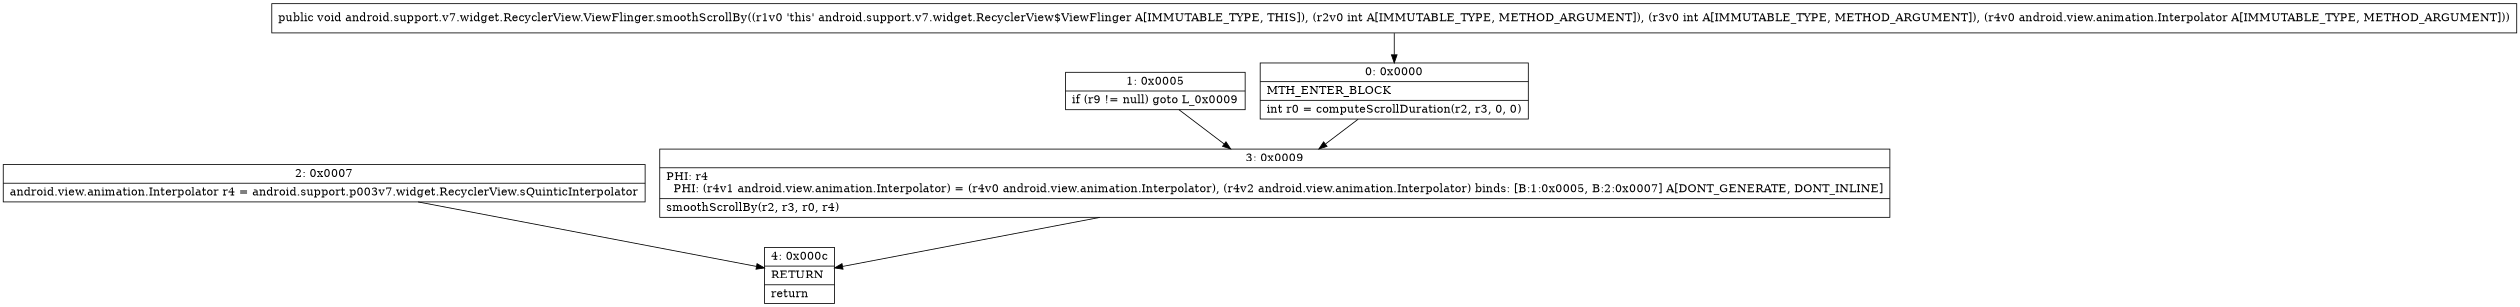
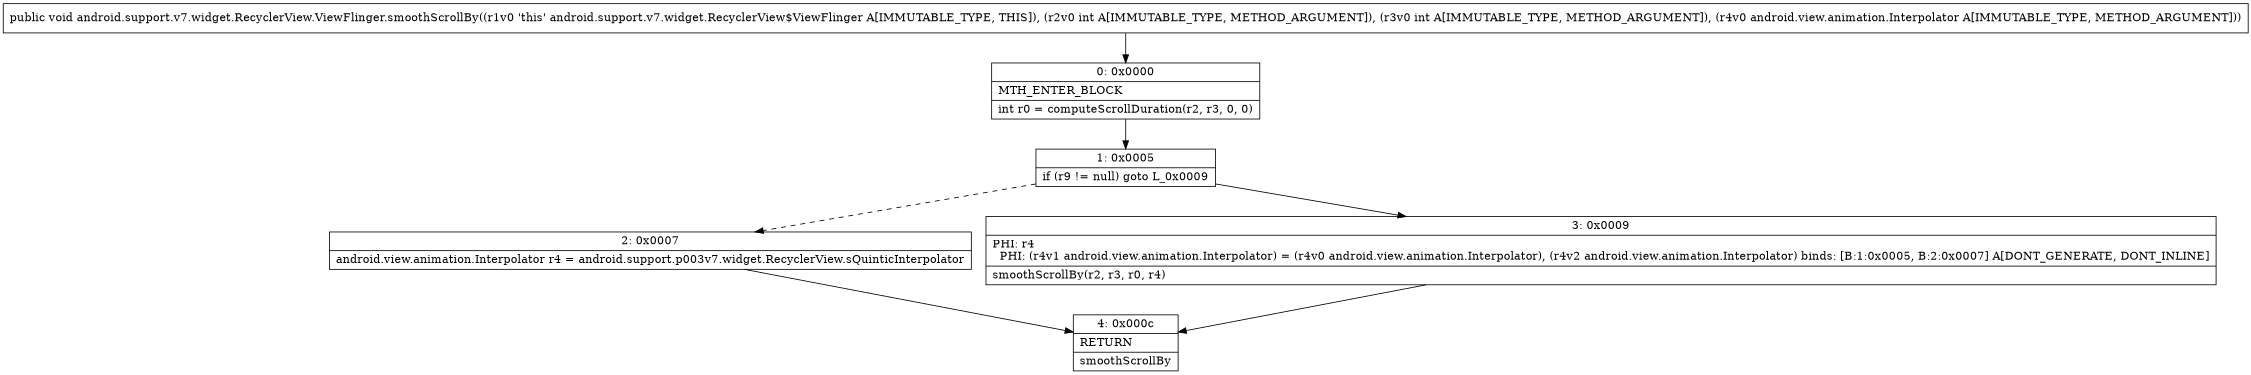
edge "0: 0x0000" -> "3: 0x0009": now "0: 0x0000" -> "1: 0x0005"
edge "1: 0x0005" -> "2: 0x0007": added
node "4: 0x000c": text "return" -> "smoothScrollBy"
